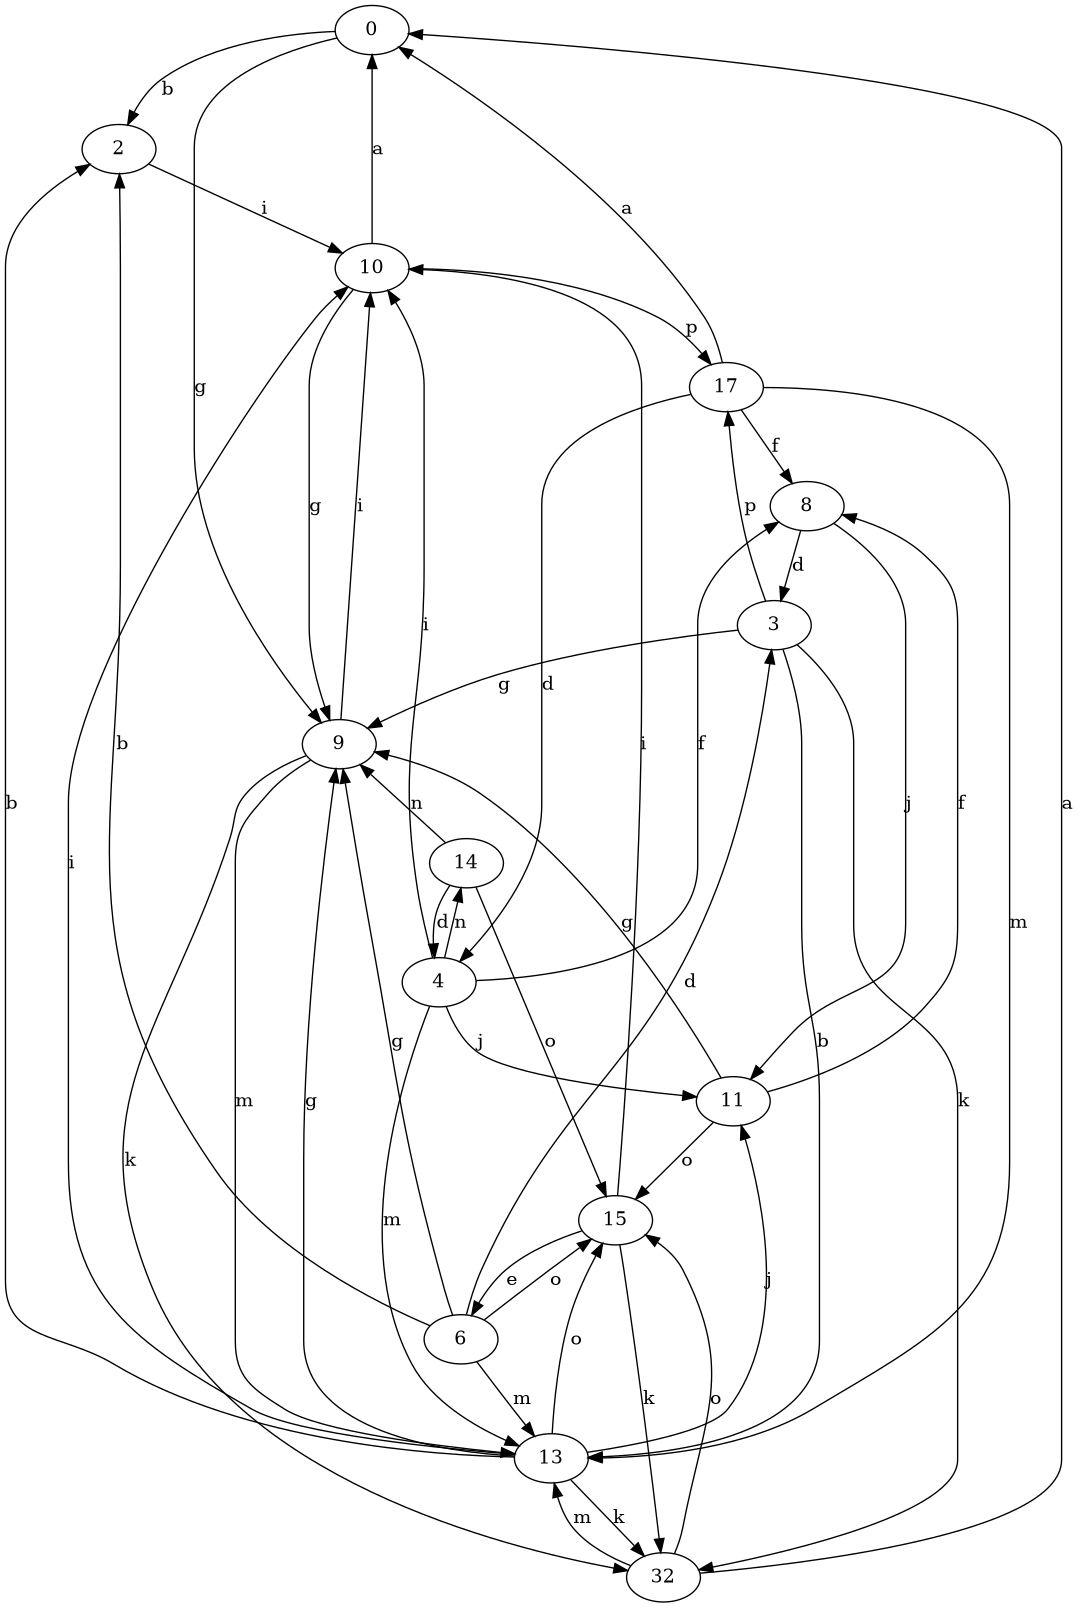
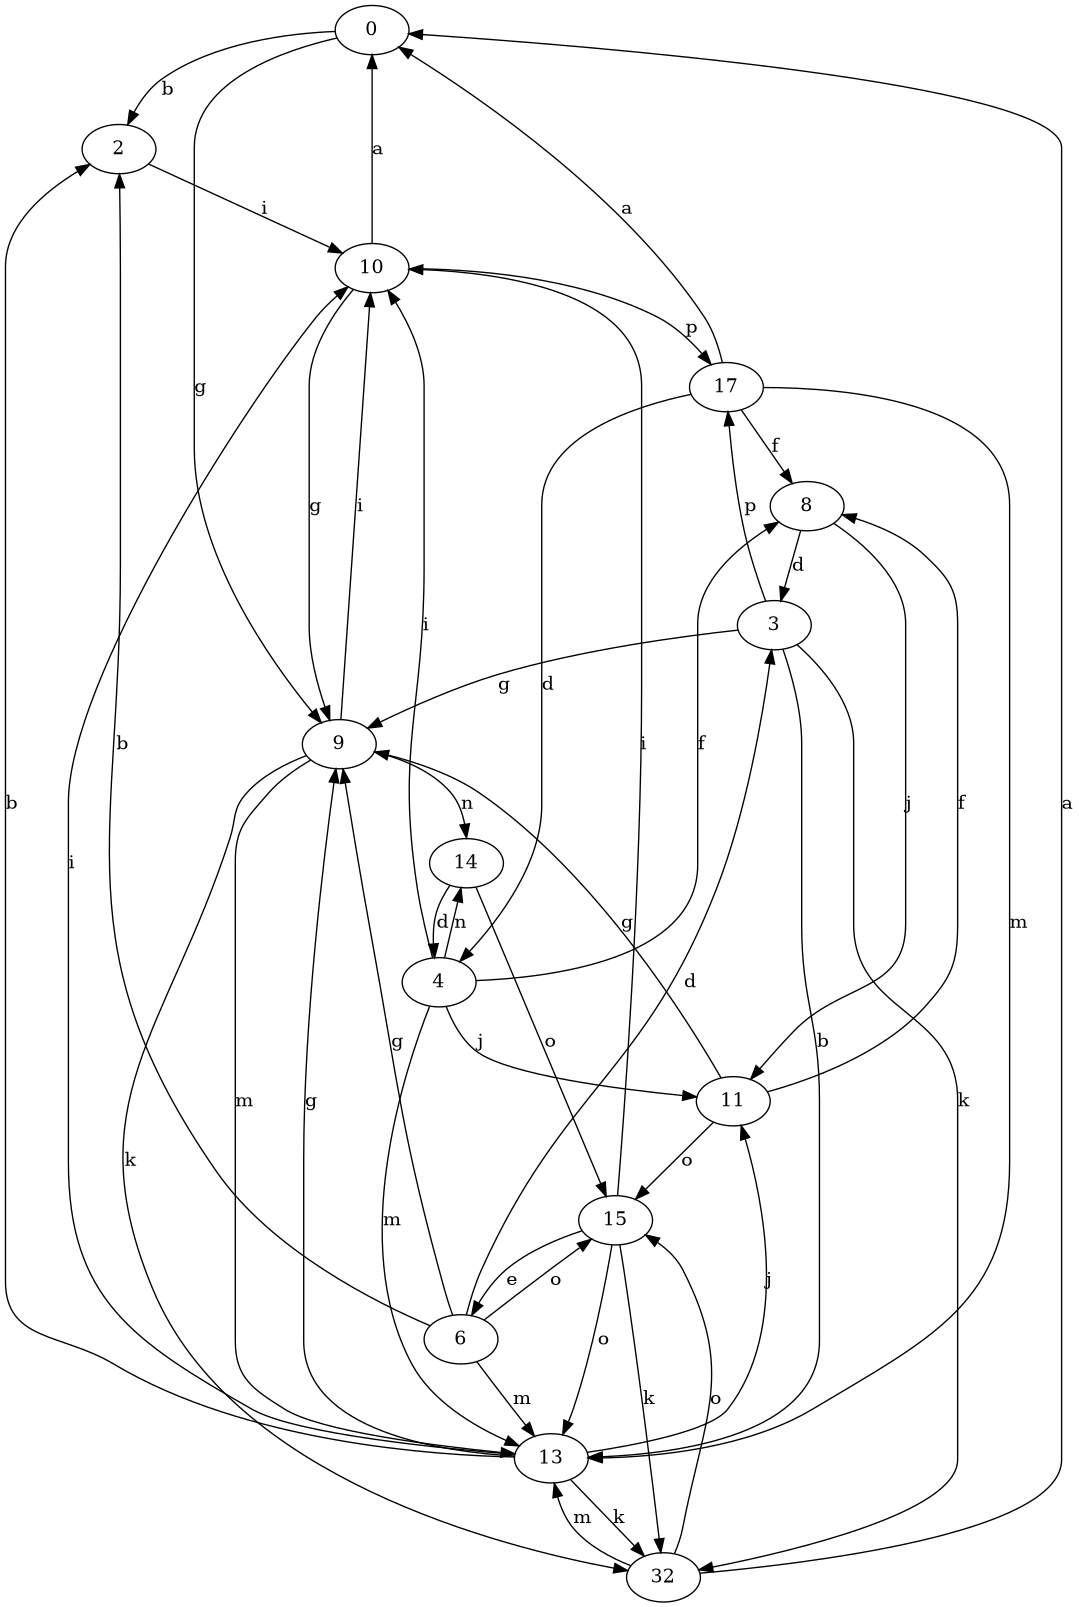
edge "14" -> "9": reversed
edge "13" -> "15": reversed
